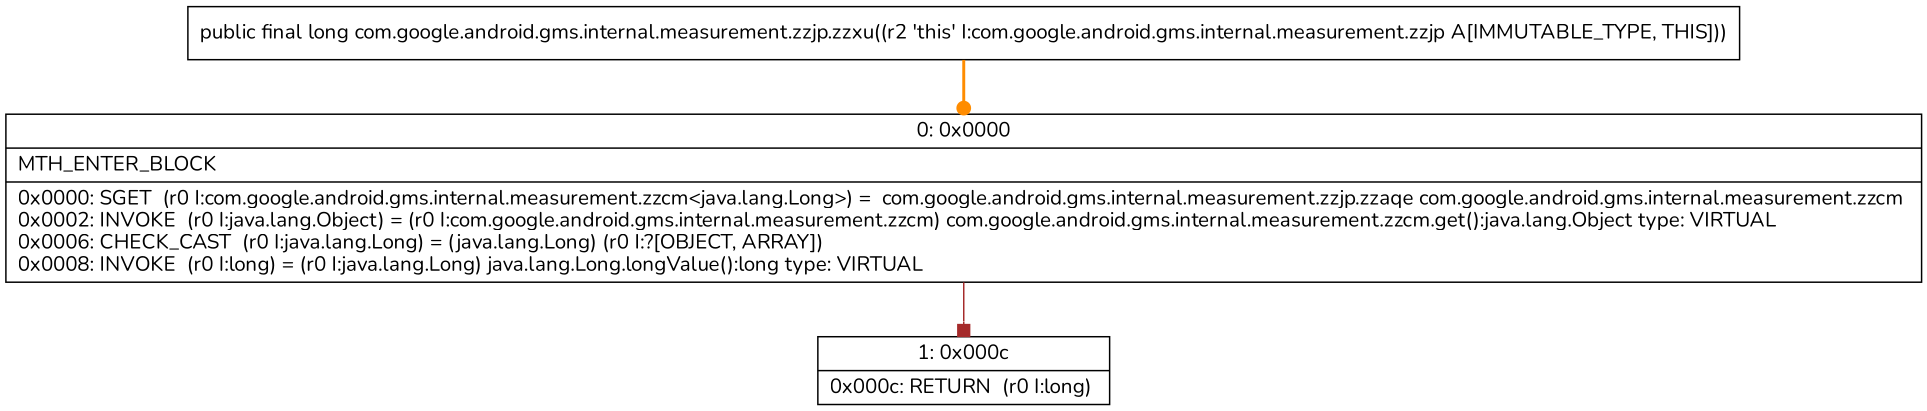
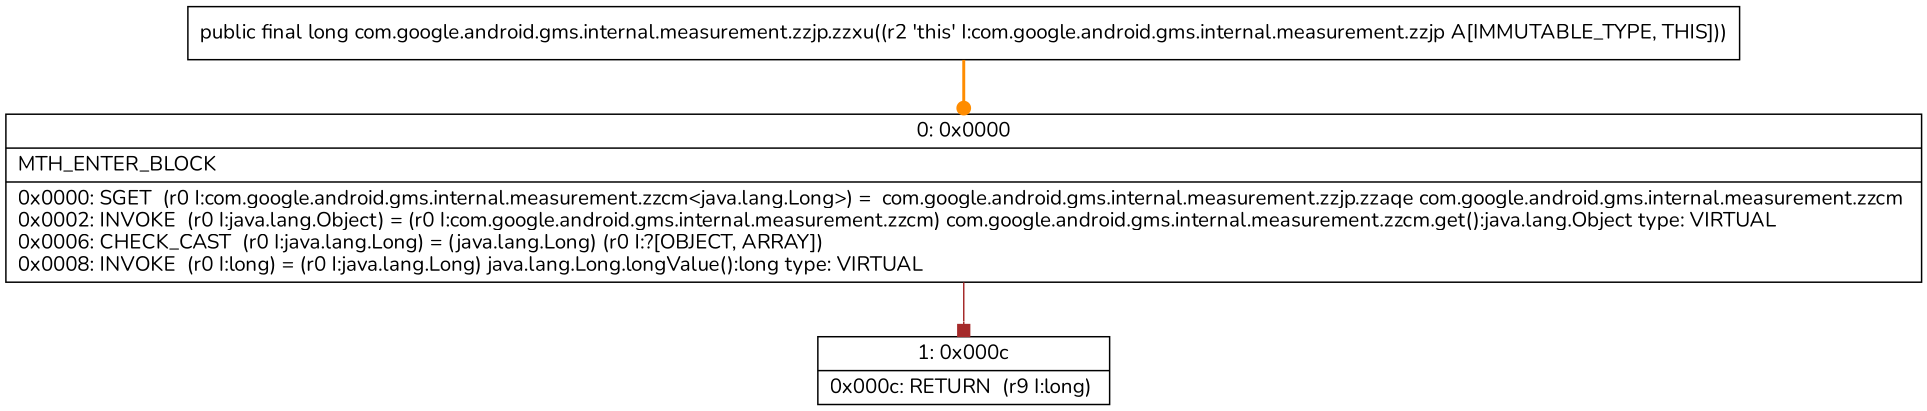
node "1: 0x000c": text "0x000c: RETURN  (r0 I:long)" -> "0x000c: RETURN  (r9 I:long)"
